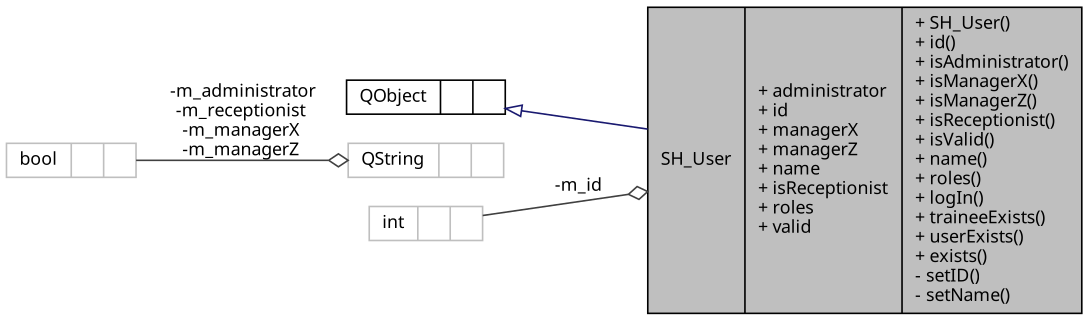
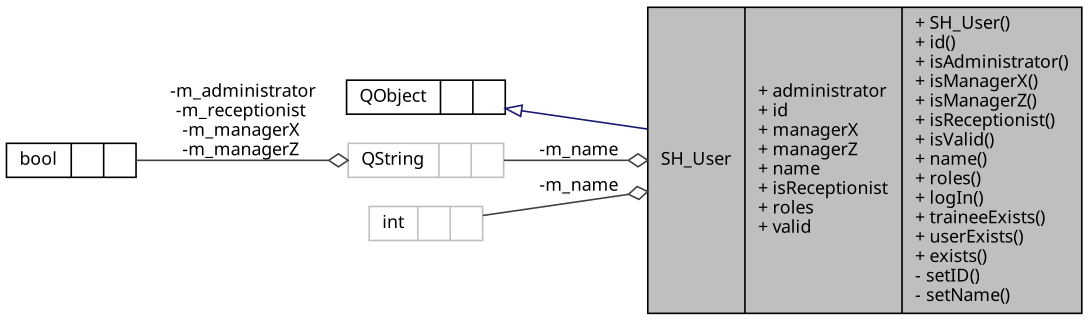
node "bool": color grey75 -> black
edge "QString" -> "SH_User": added, label "-m_name"
edge "int" -> "SH_User": label " -m_id" -> " -m_name"
